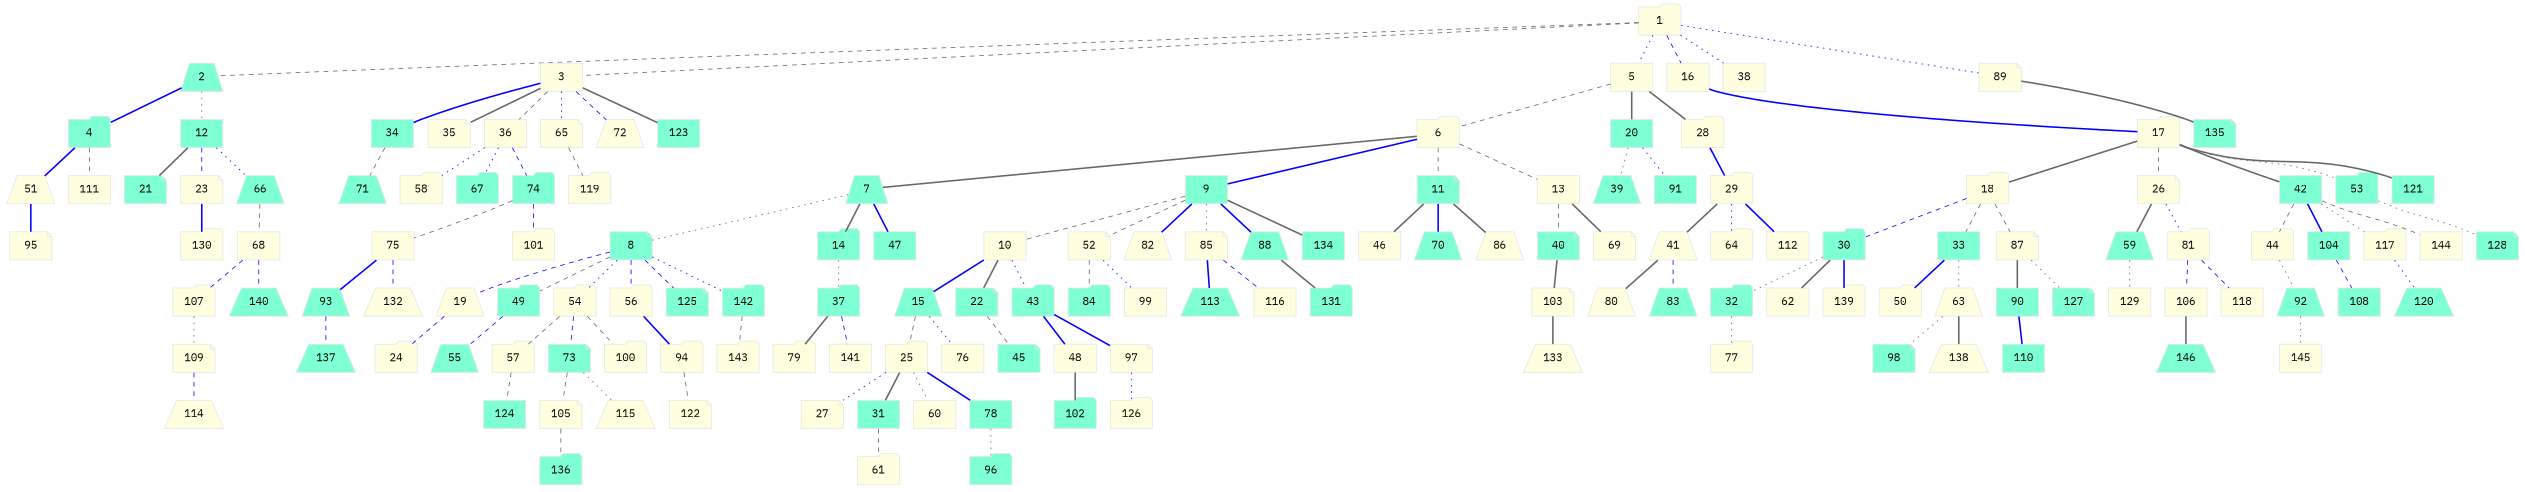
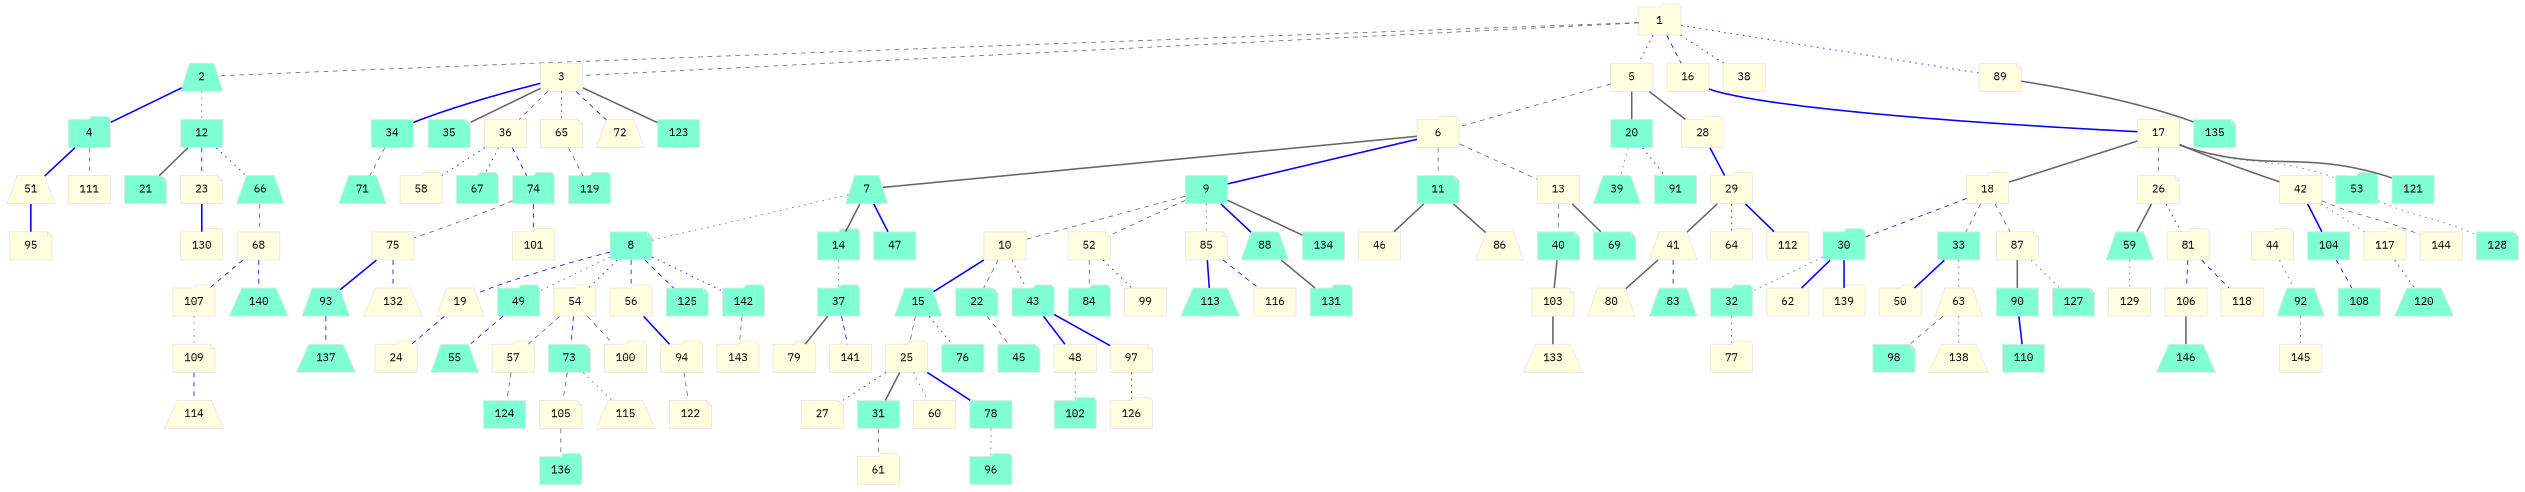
node "35": fillcolor lightyellow -> aquamarine
node "119": fillcolor lightyellow -> aquamarine
node "42": fillcolor aquamarine -> lightyellow
edge "42" -- "44": removed
node "82": removed
node "70": removed
node "69": fillcolor lightyellow -> aquamarine
edge "8" -- "49": style dashed -> dotted
edge "10" -- "22": style bold -> dashed
edge "30" -- "62": color gray40 -> blue
edge "63" -- "98": style dotted -> dashed
edge "63" -- "138": style bold -> dotted
node "76": fillcolor lightyellow -> aquamarine
edge "48" -- "102": style bold -> dotted
